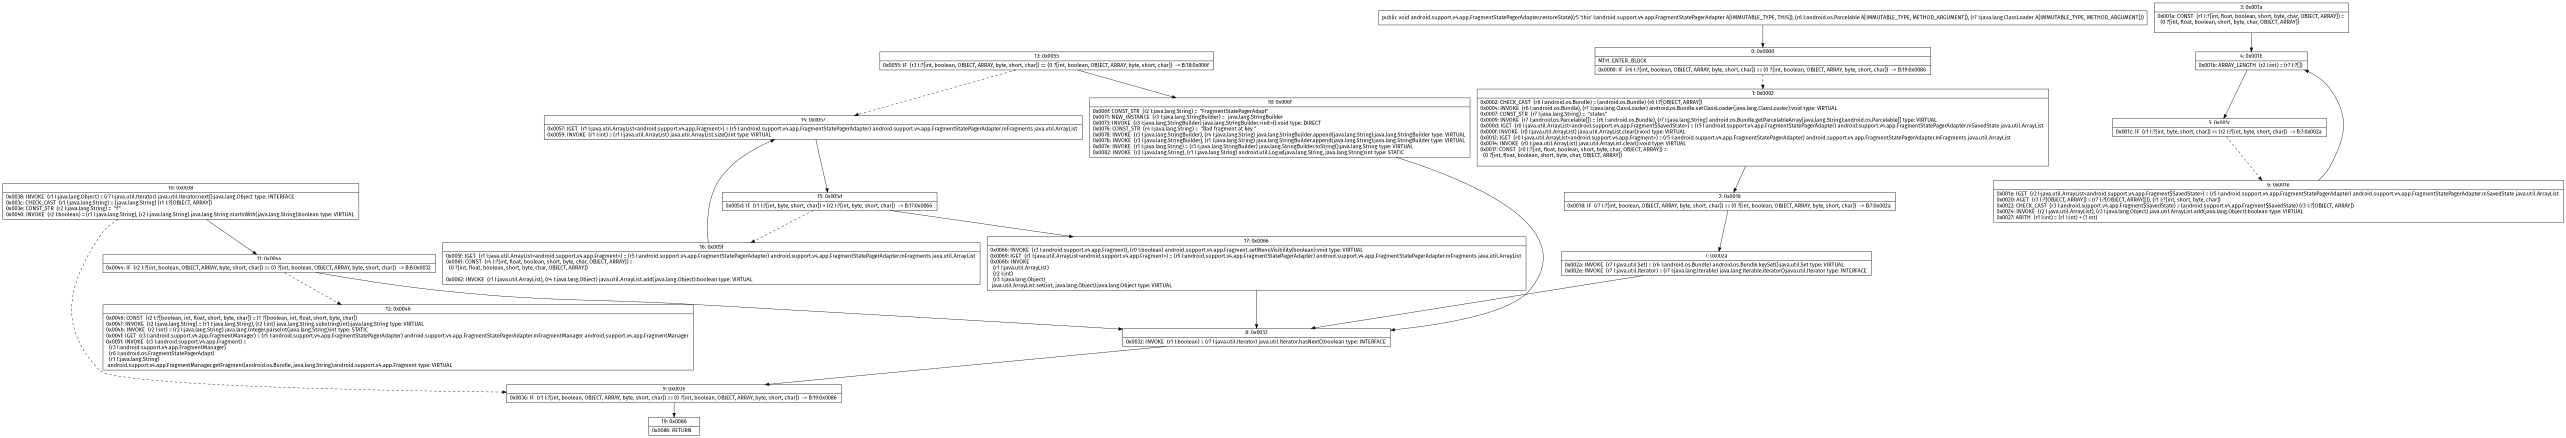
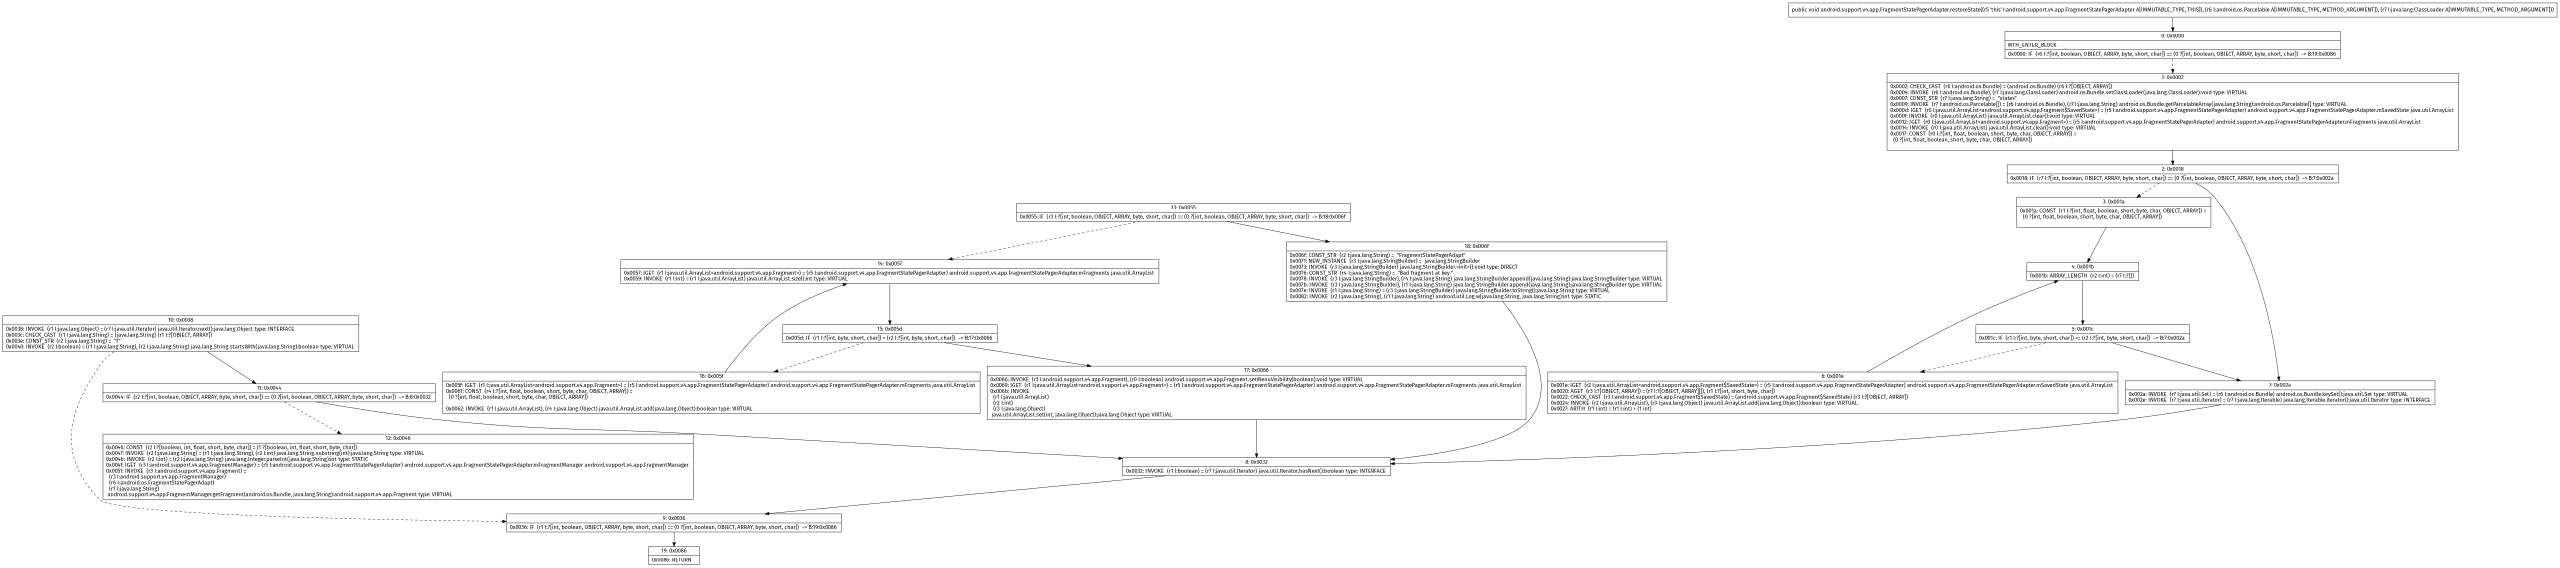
edge "2: 0x0018" -> "3: 0x001a": added
edge "5: 0x001c" -> "7: 0x002a": added
